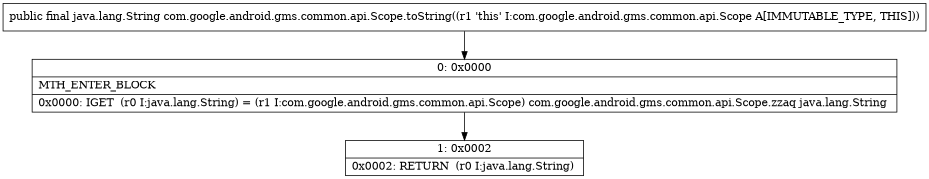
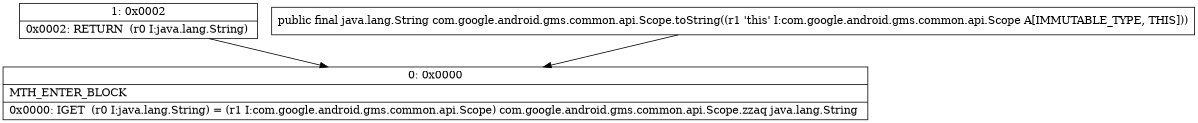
edge "0: 0x0000" -> "1: 0x0002": reversed
